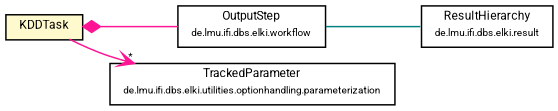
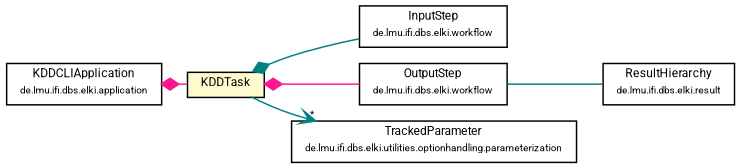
node "InputStep": added
edge "KDDTask" -> "TrackedParameter": color deeppink -> teal
node "KDDCLIApplication": added
